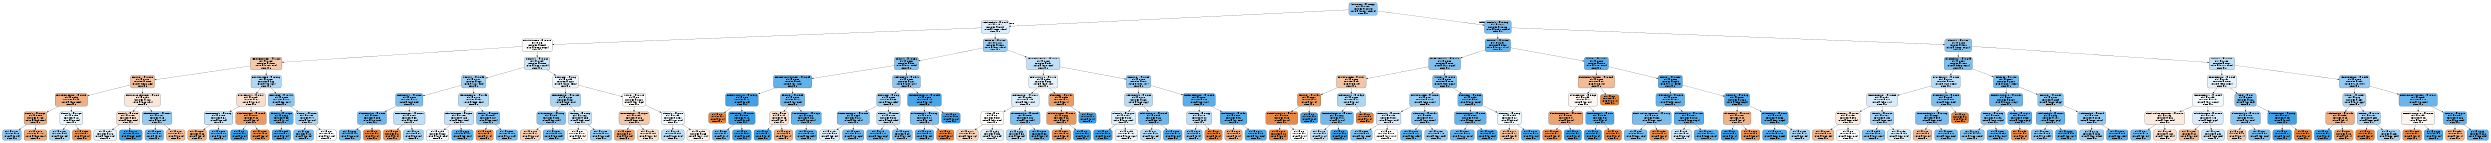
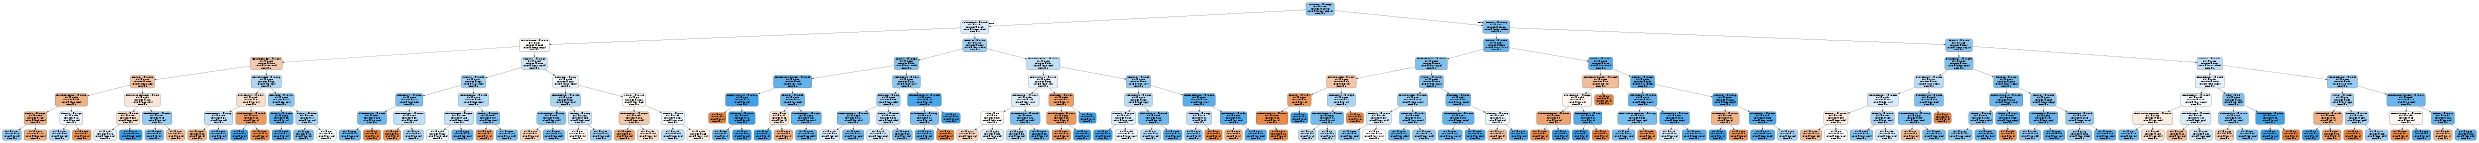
node "gini = 0.49 samples = 242 value = [162, 216] class = 1": fillcolor #5caeea -> #cee6f8
node "gini = 0.5 samples = 2 value = [1, 1] class = 0": removed
node "gini = 0.0 samples = 5 value = [0, 8] class = 1": fillcolor #399de5 -> #b2d9f5
